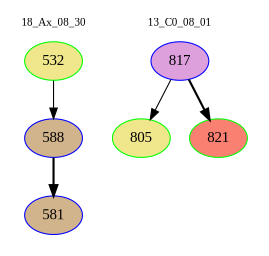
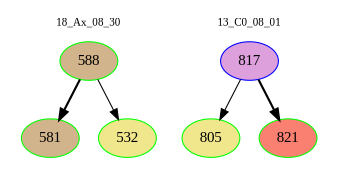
edge "532" -> "588": reversed
node "588": color blue -> green
node "581": color blue -> green
